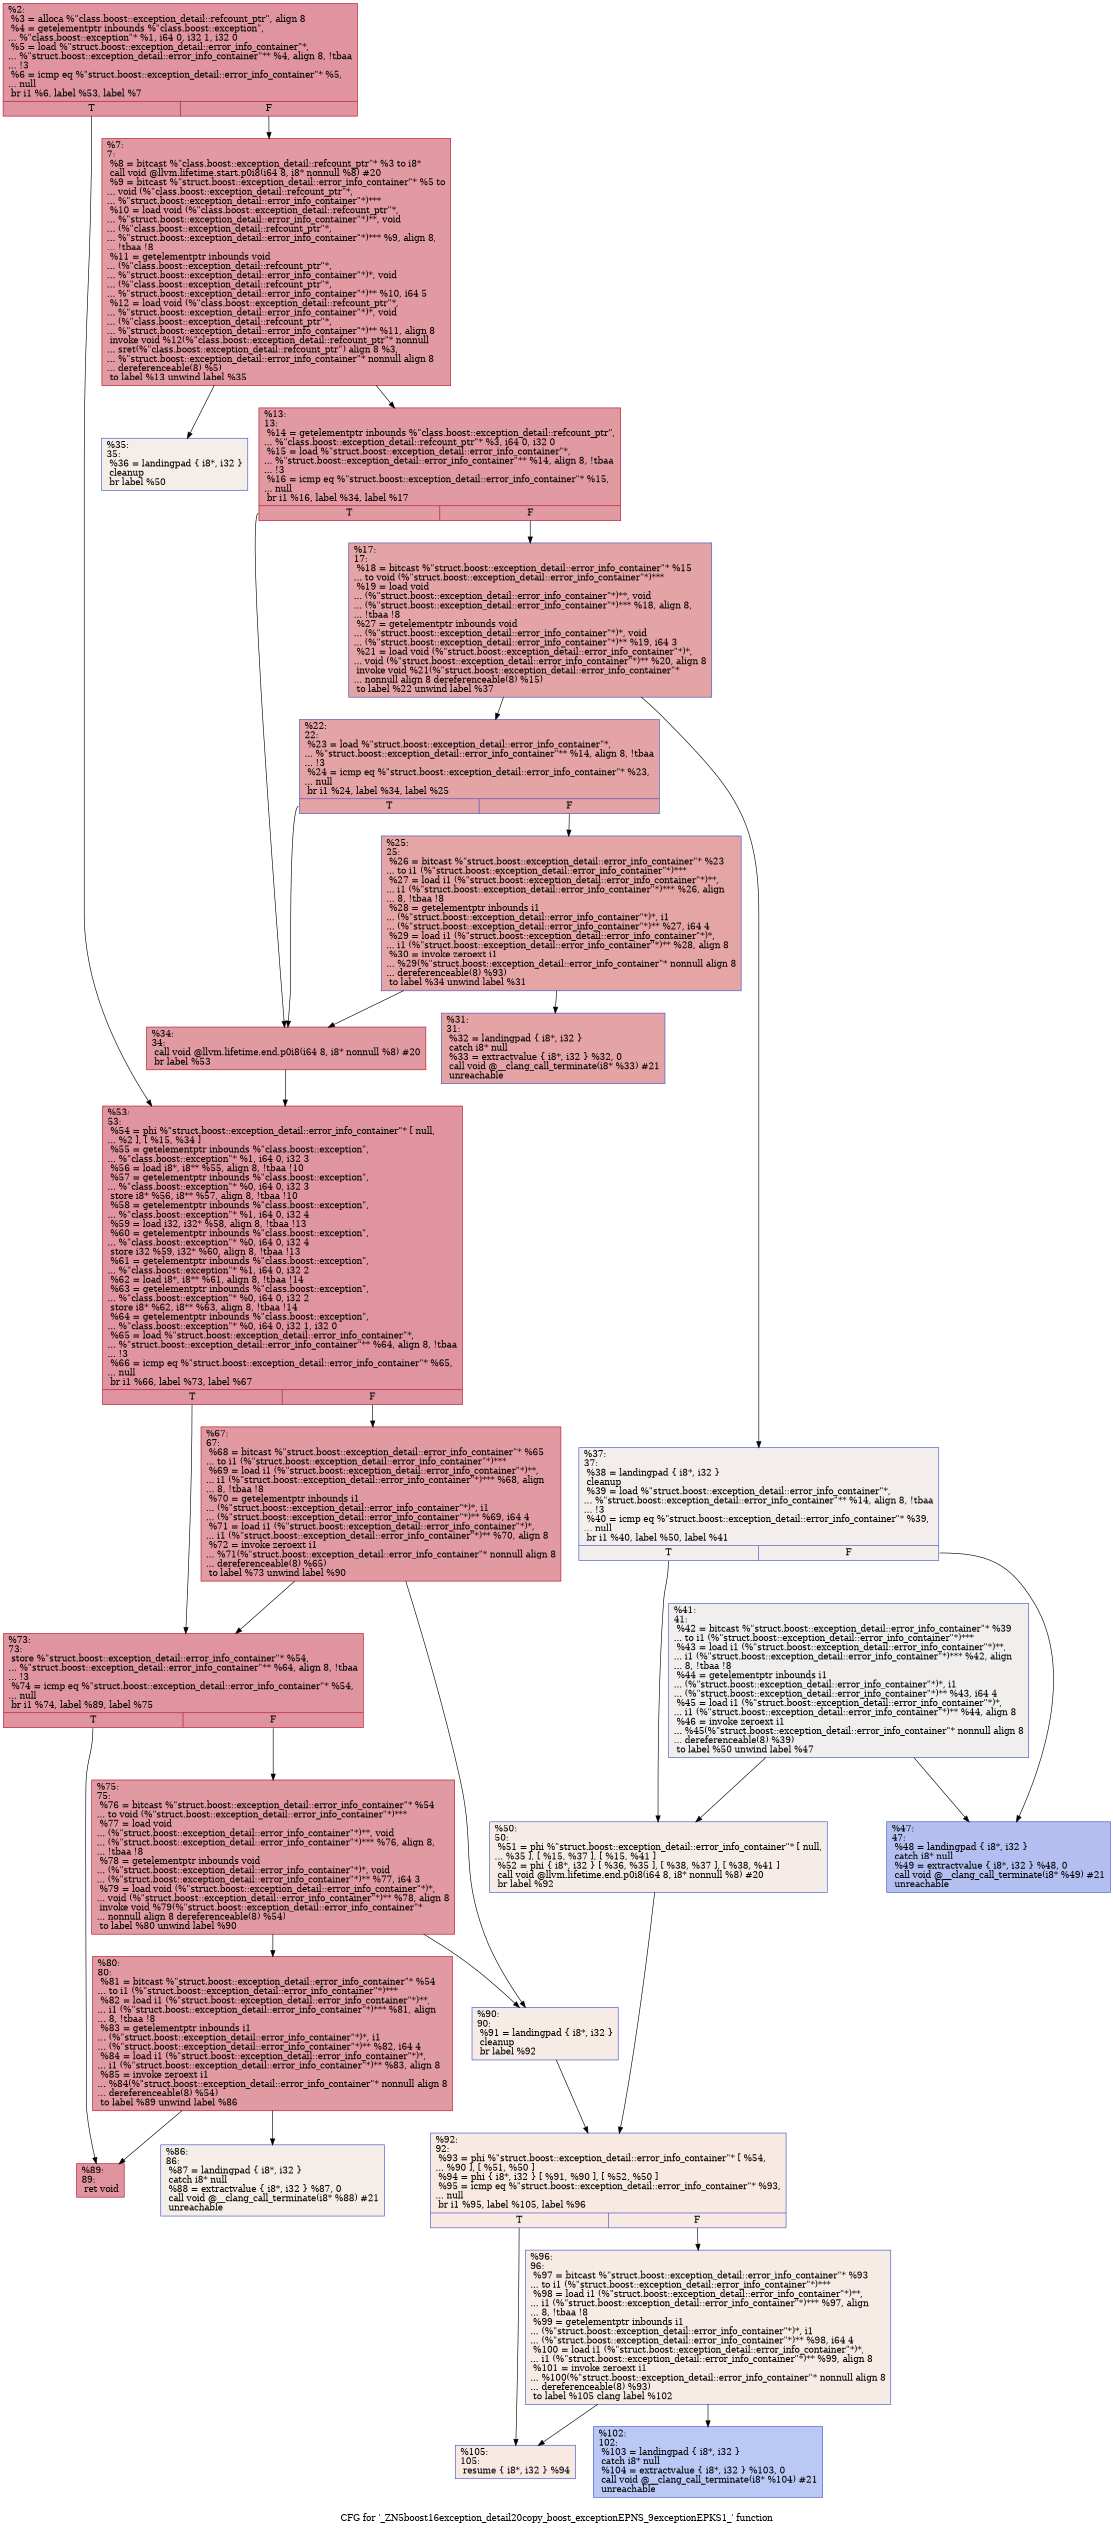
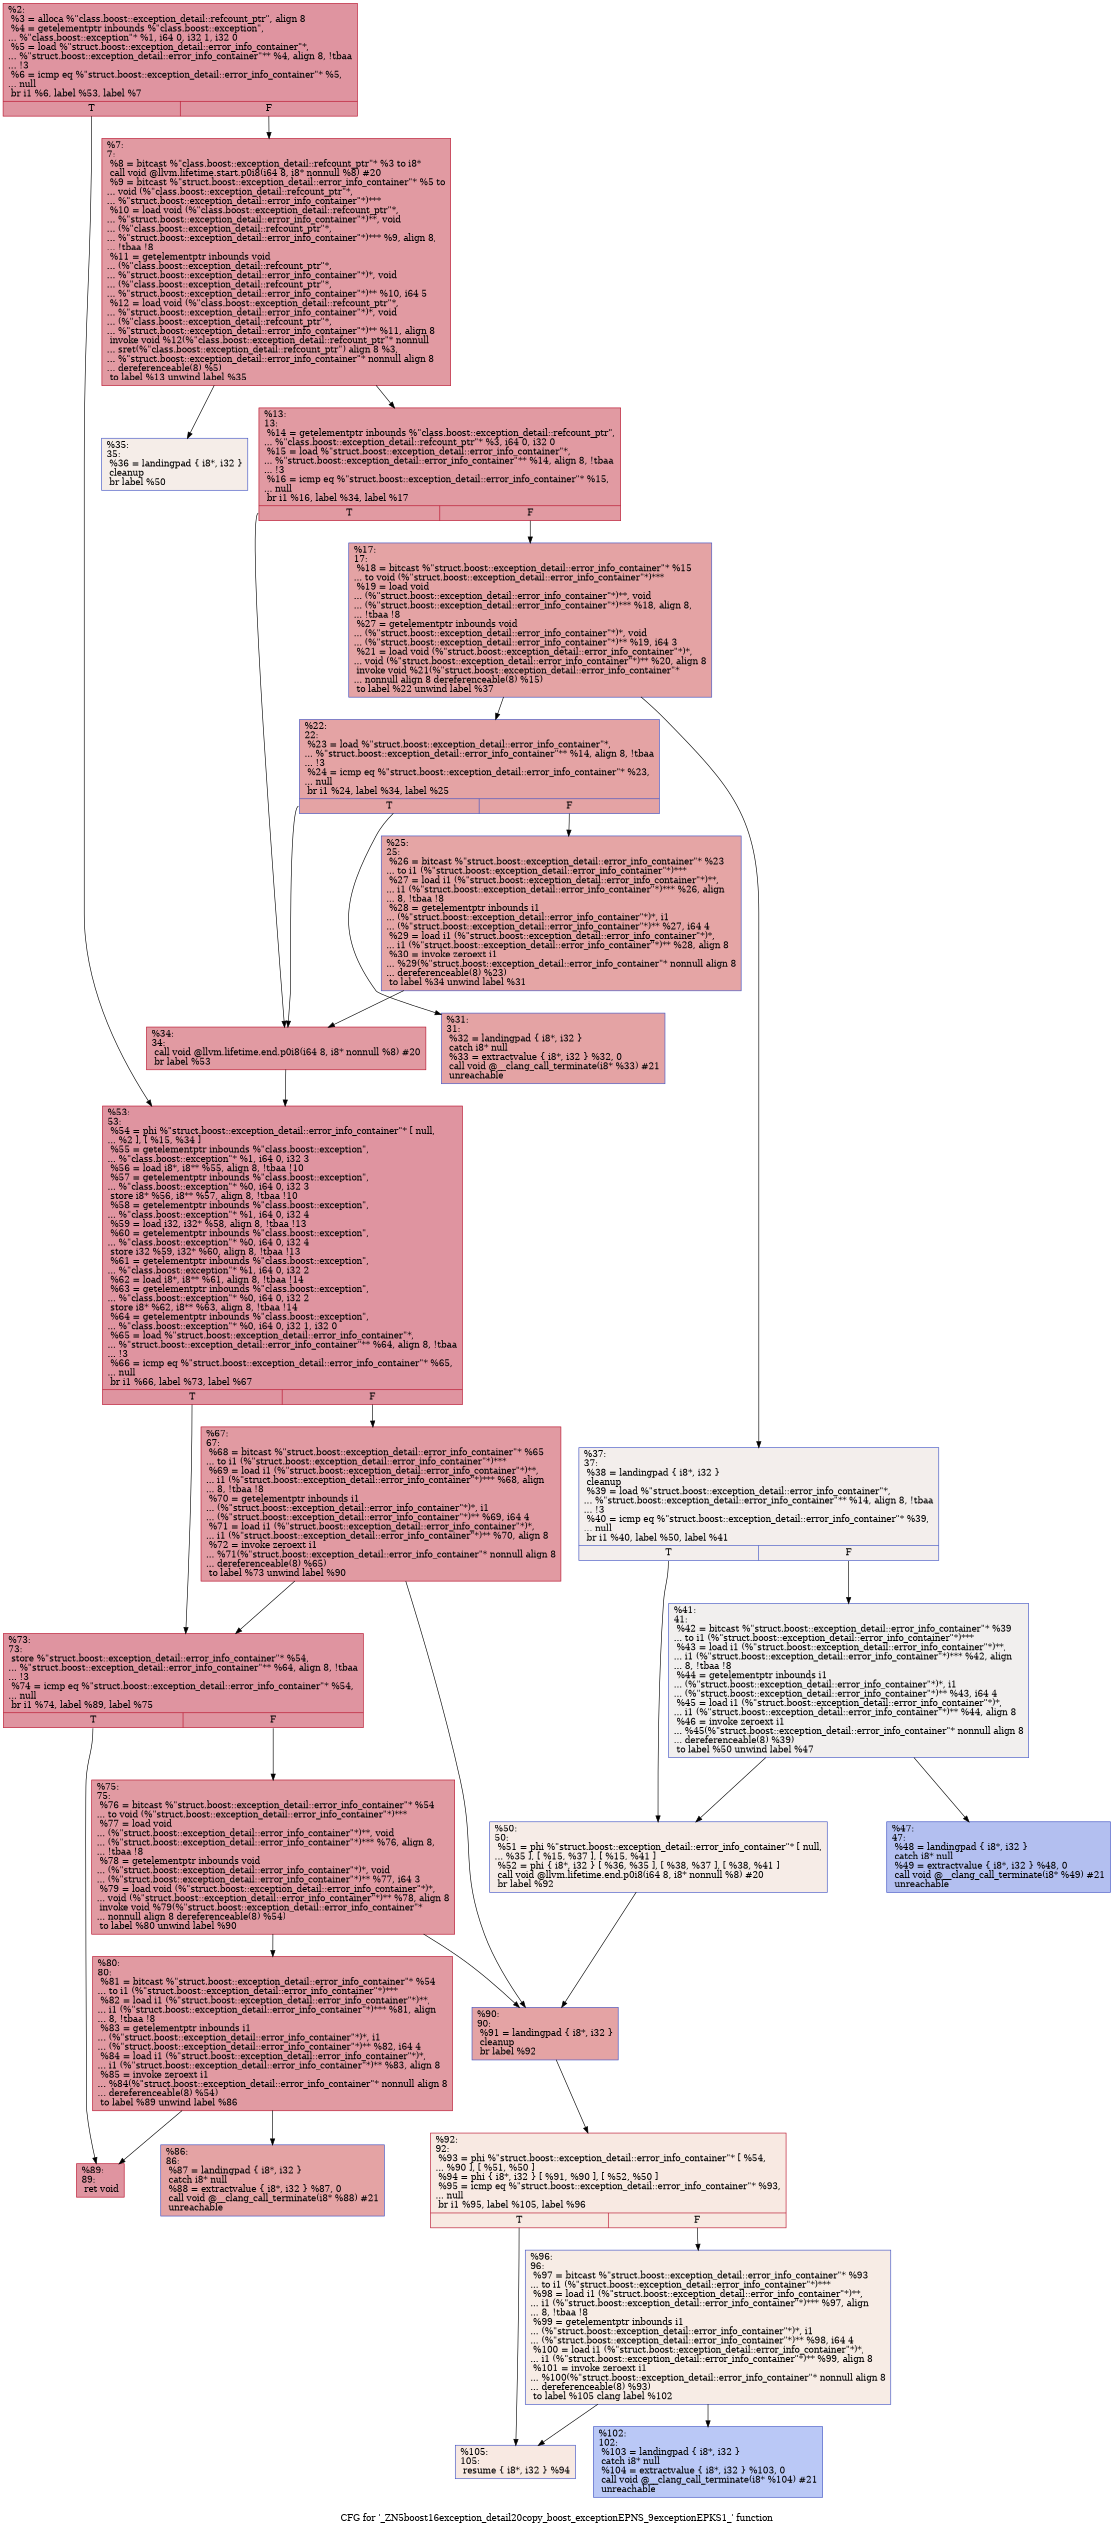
node "%25:": text "... dereferenceable(8) %93)" -> "... dereferenceable(8) %23)"
edge "%25:" -> "%31:": now "%22:" -> "%31:"
edge "%37:" -> "%47:": now "%37:" -> "%41:"
edge "%50:" -> "%92:": now "%50:" -> "%90:"
node "%90:": fillcolor #ecd3c570 -> #c32e3170
node "%86:": fillcolor #e8d6cc70 -> #c32e3170
node "%92:": color #3d50c3ff -> #b70d28ff
